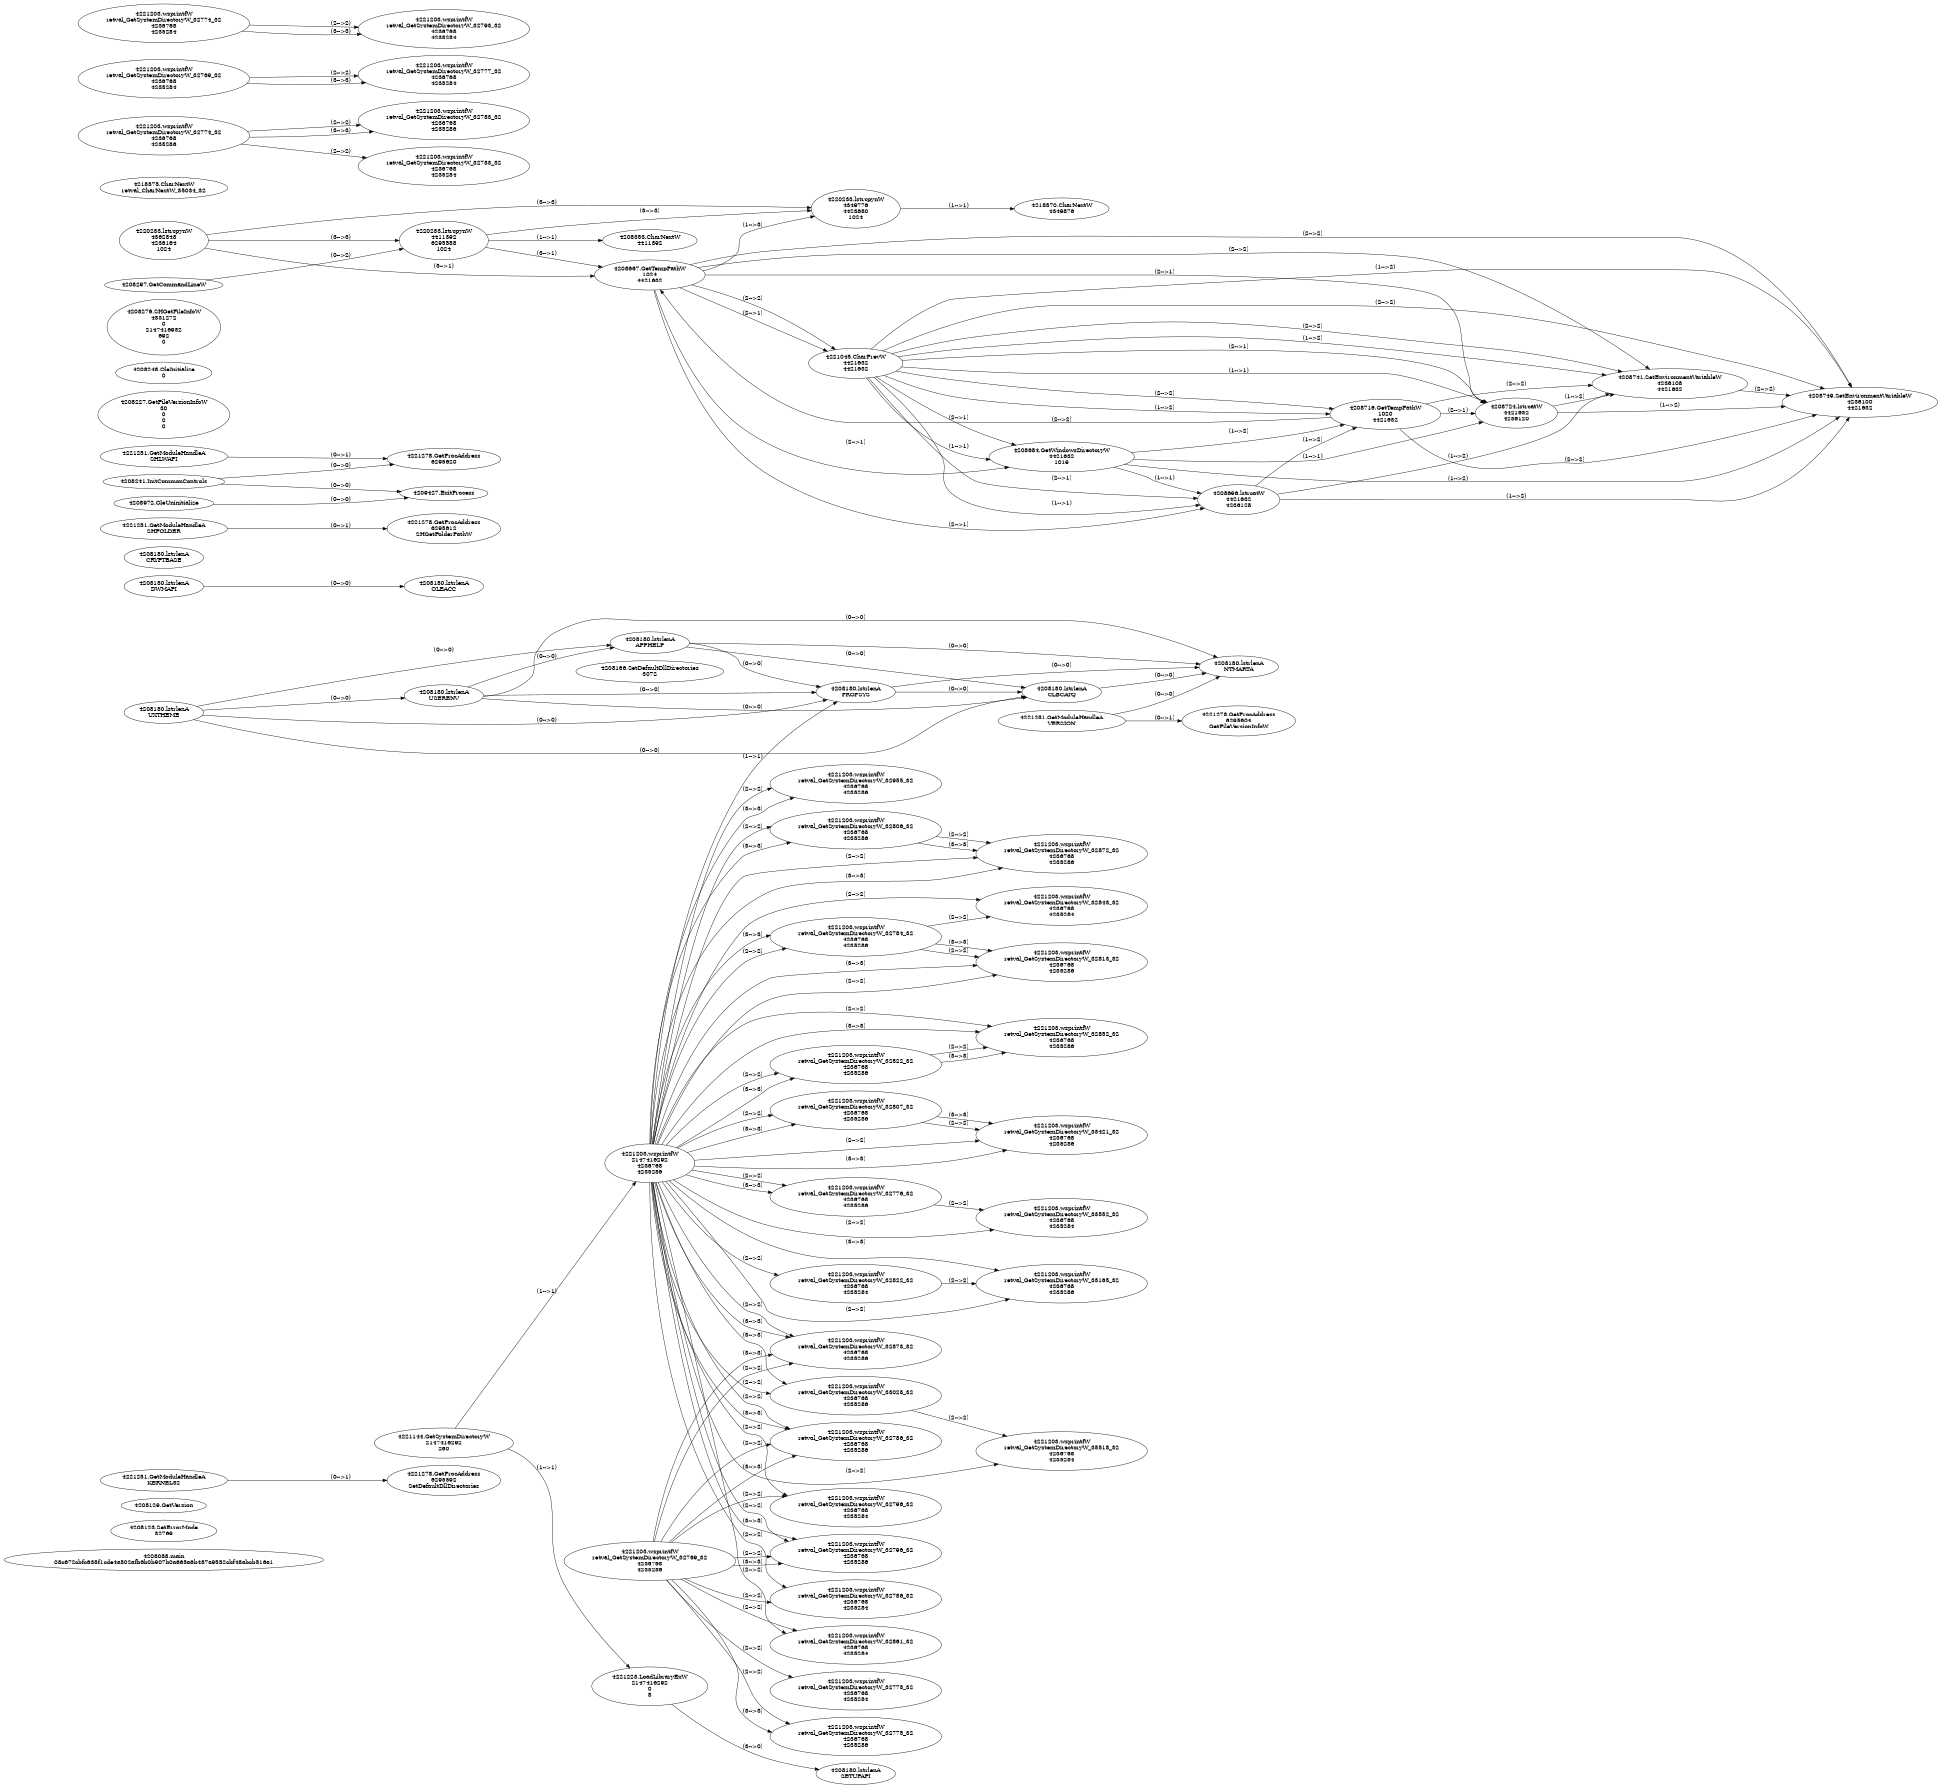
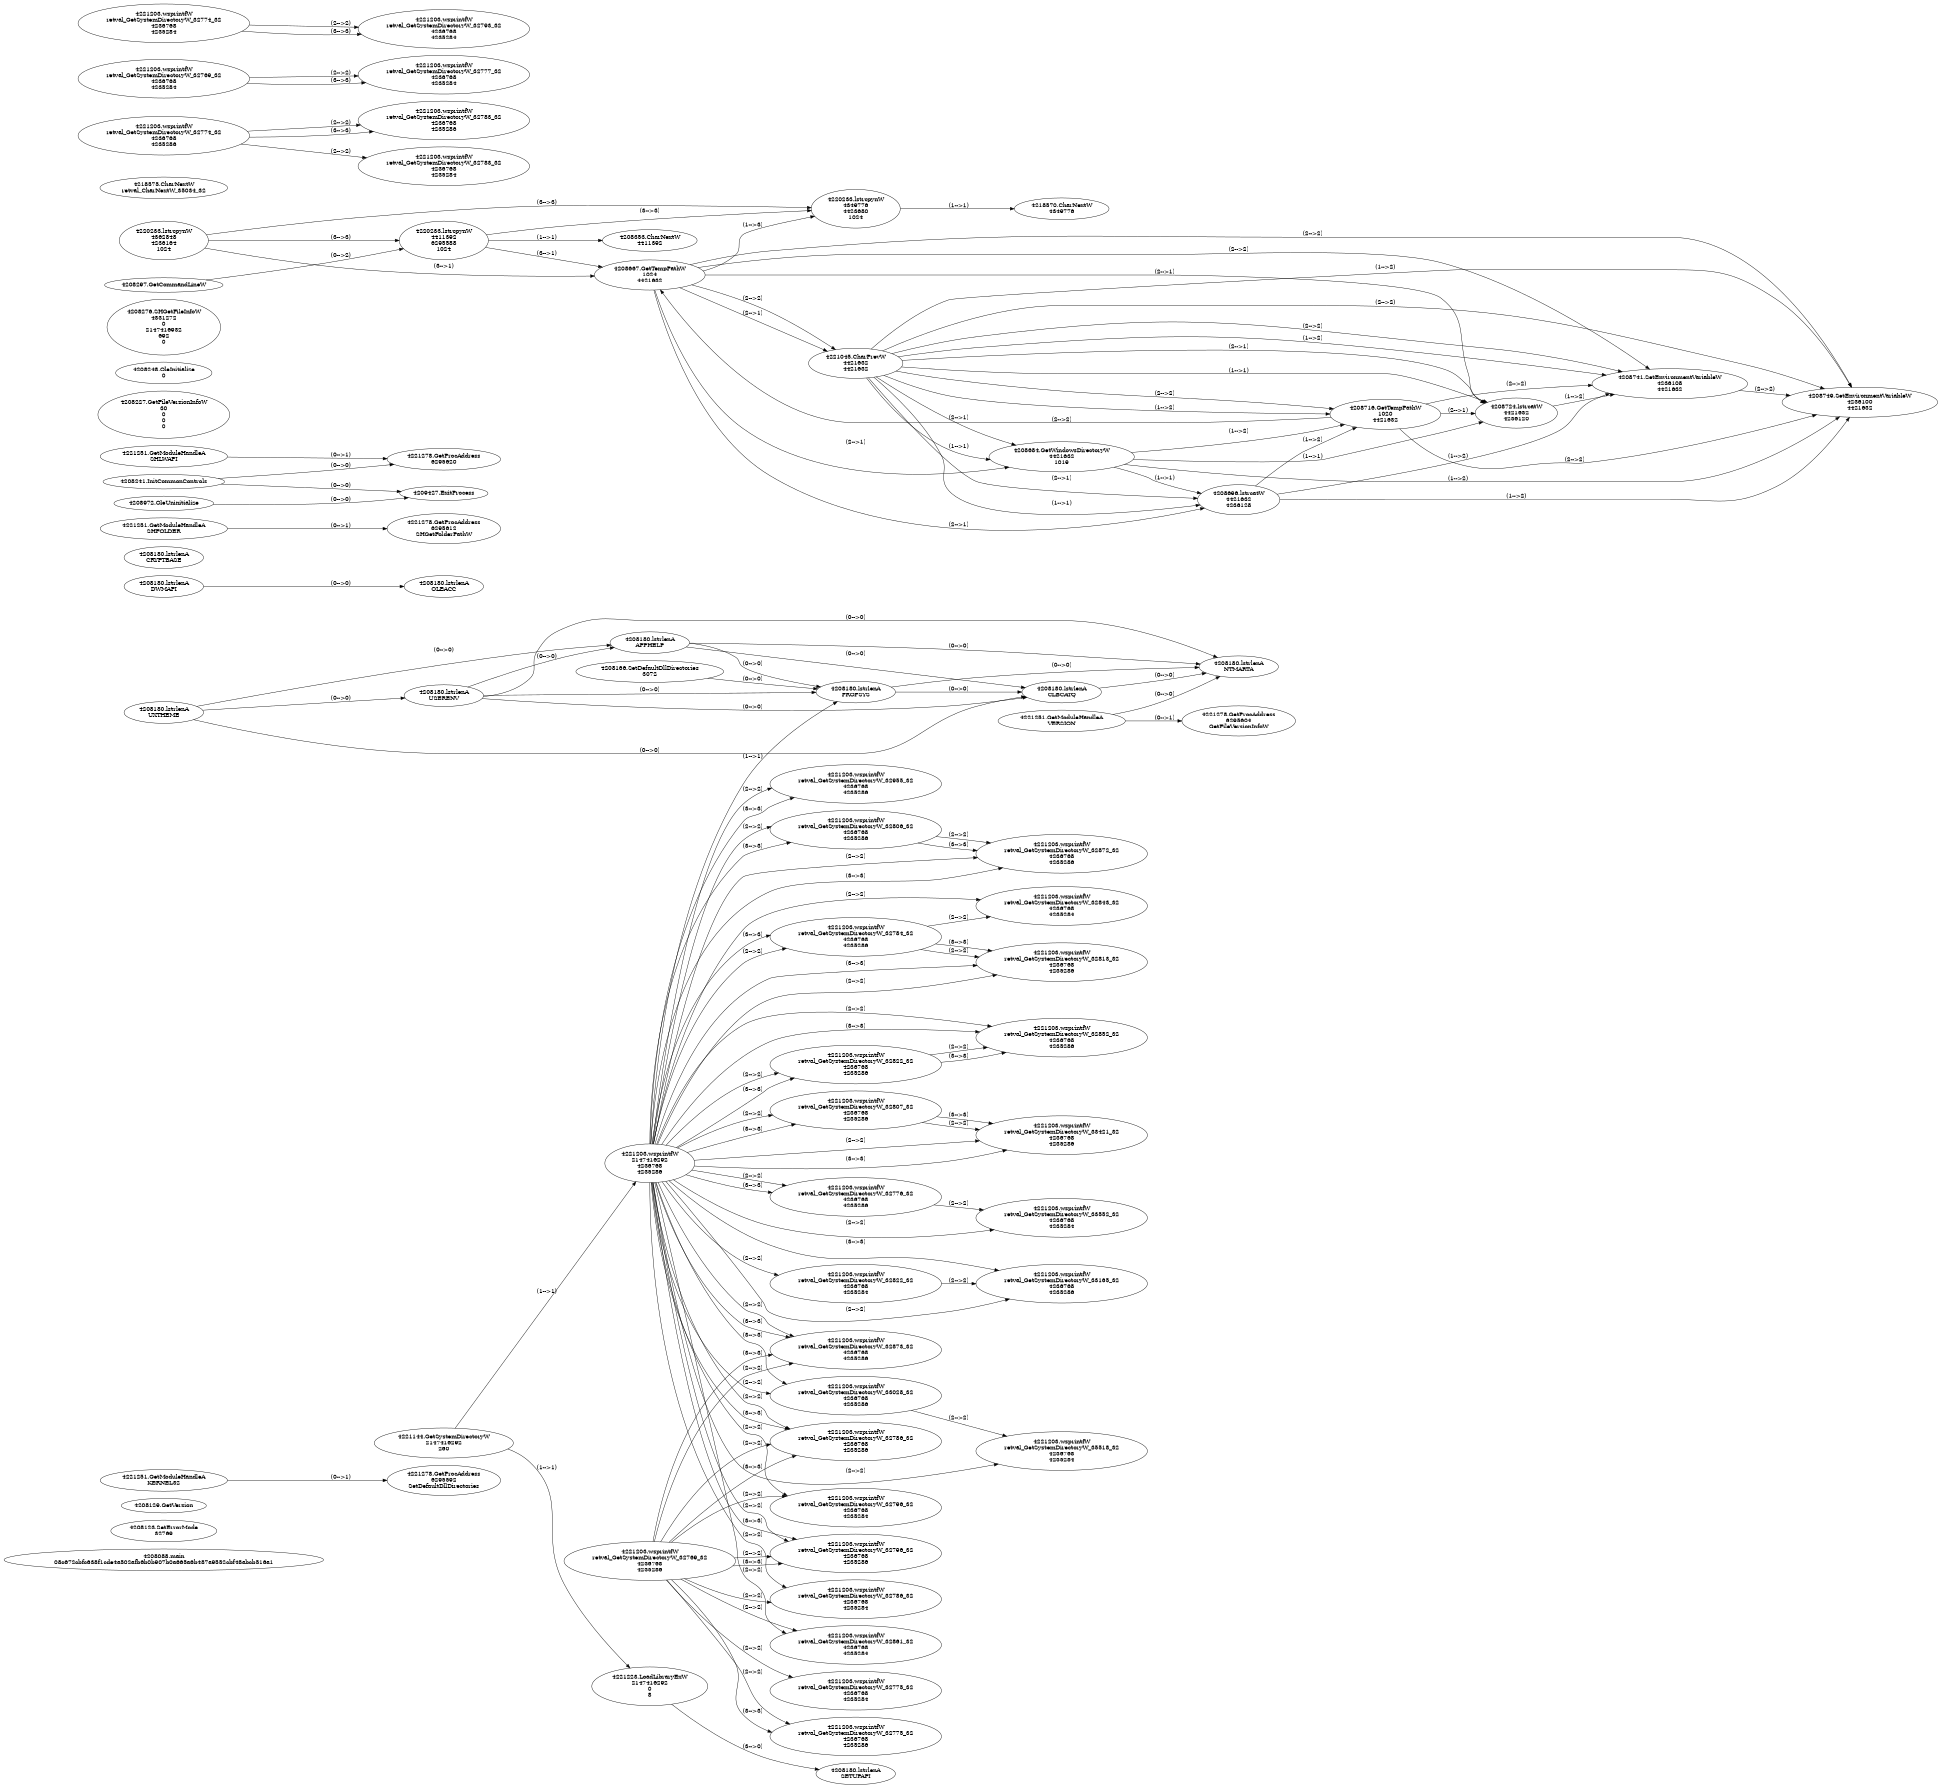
node "4218570.CharNextW 4349876": label "4218570.CharNextW 4349876" -> "4218570.CharNextW 4349776"
edge "4208724.lstrcatW 4421632 4236120" -> "4208749.SetEnvironmentVariableW 4236100 4421632": removed, label "(1-->2)"
edge "4208180.lstrlenA UXTHEME" -> "4208180.lstrlenA PROPSYS": now "4208166.SetDefaultDllDirectories 3072" -> "4208180.lstrlenA PROPSYS"
